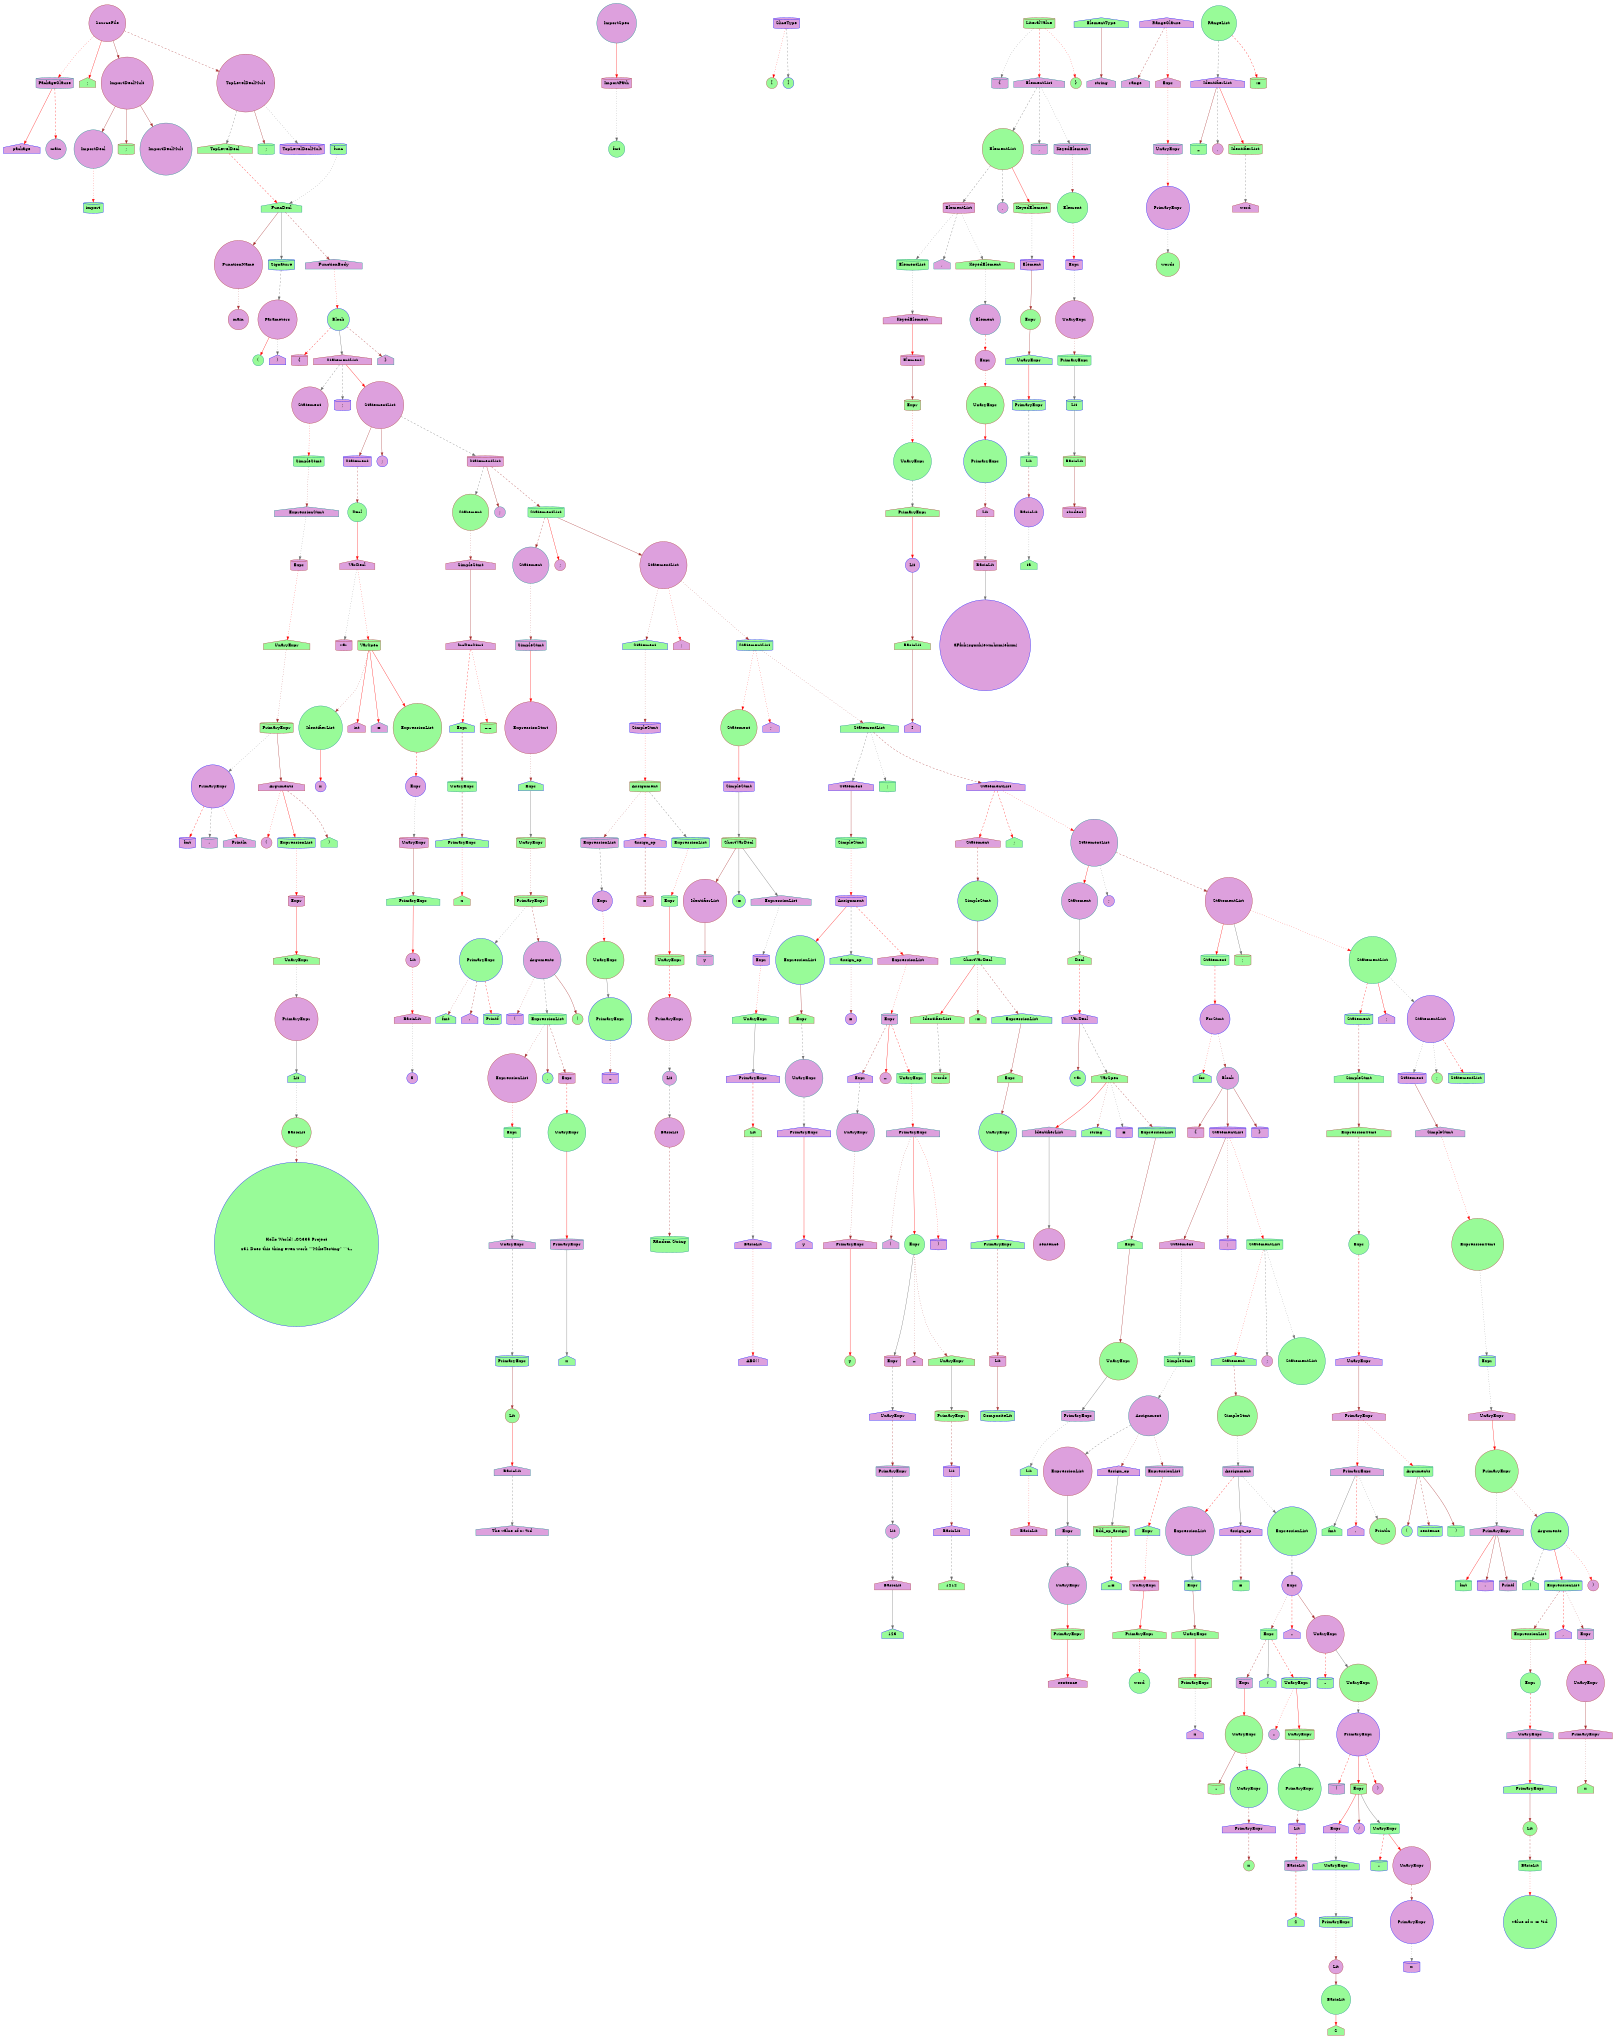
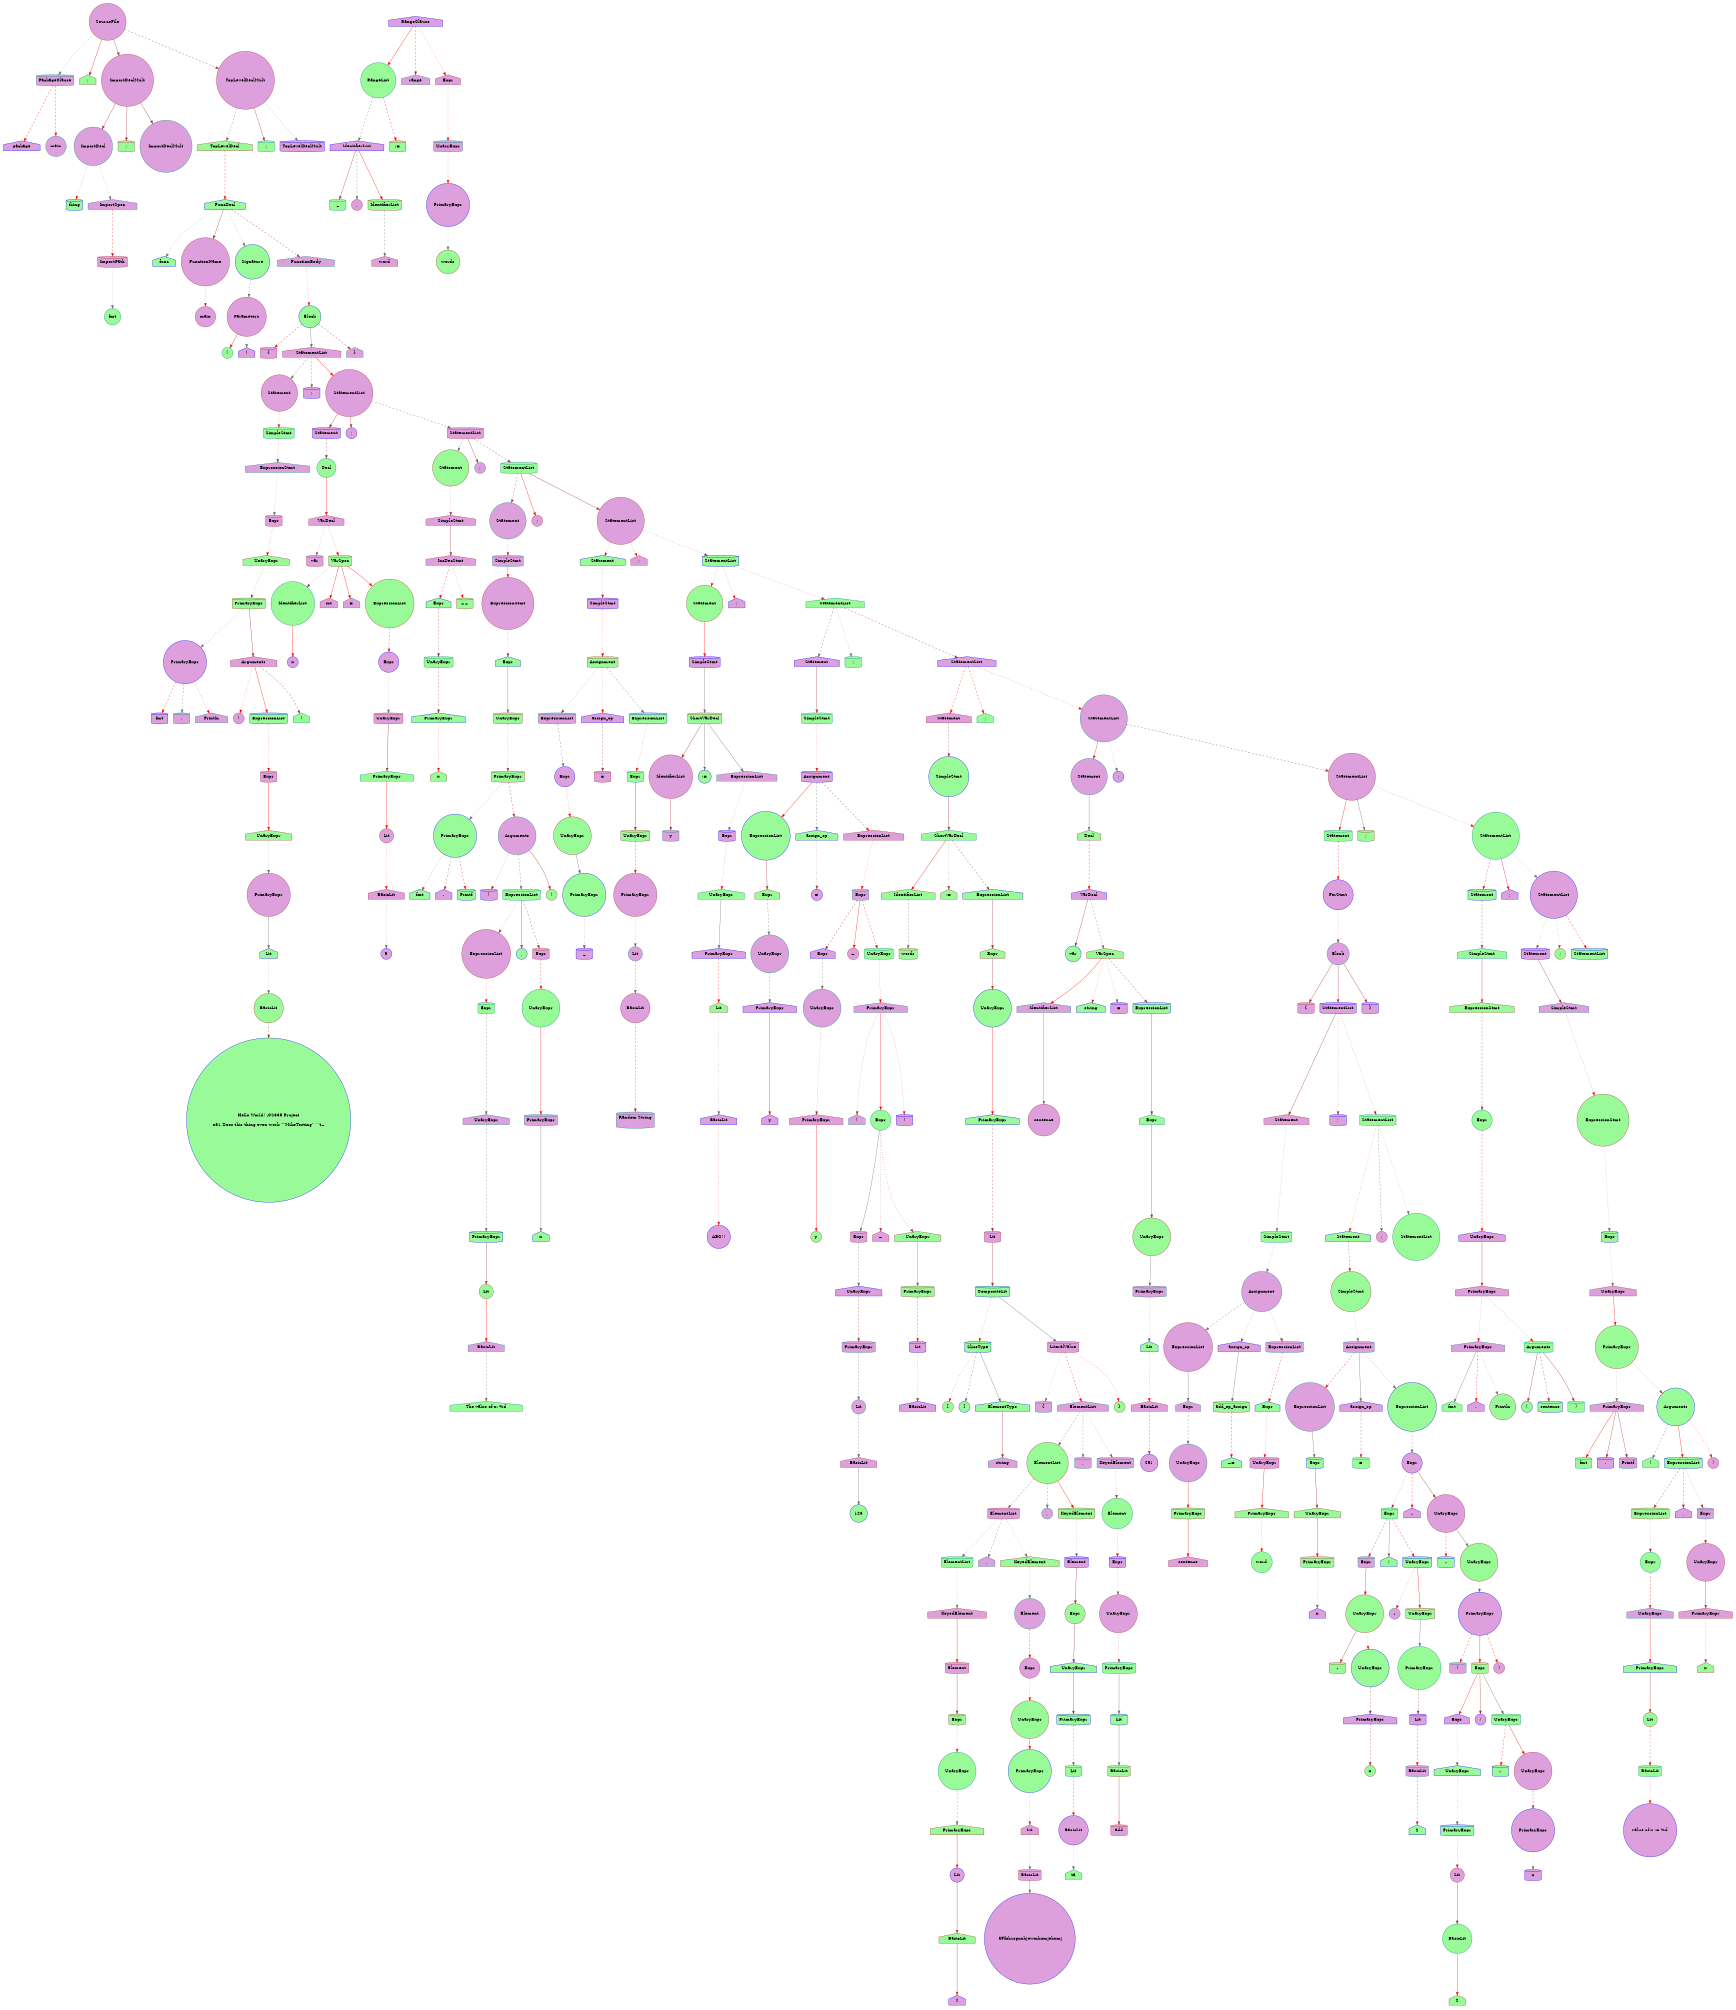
node "ImportSpec": shape circle -> house
node "SliceType": fillcolor plum -> palegreen
node "LiteralValue": fillcolor palegreen -> plum
edge "RangeClause" -> "RangeList": added
edge "SourceFile" -> "PackageClause": color red -> gray40
edge "ImportSpec" -> "ImportPath": style solid -> dashed
edge "PackageClause" -> "package": style solid -> dashed
node "func": shape cylinder -> house
edge "ImportDecl" -> "ImportSpec": added
edge "func" -> "FuncDecl": reversed
node "import": label "import" -> "thing"
node "FuncDecl": color teal -> blue
edge "FuncDecl" -> "Signature": style solid -> dotted
node "Signature": shape cylinder -> circle
node "student": label "student" -> "add"
node "for": removed
node "Random String": fillcolor palegreen -> plum
edge "CompositeLit" -> "SliceType": added
edge "CompositeLit" -> "LiteralValue": added
node "ABC!!": shape house -> circle
edge "SliceType" -> "ElementType": added
node "251": added
node "The value of x: %d": fillcolor plum -> palegreen
node "1212": removed
node "123": shape house -> circle
node "value of x := %d": fillcolor palegreen -> plum
